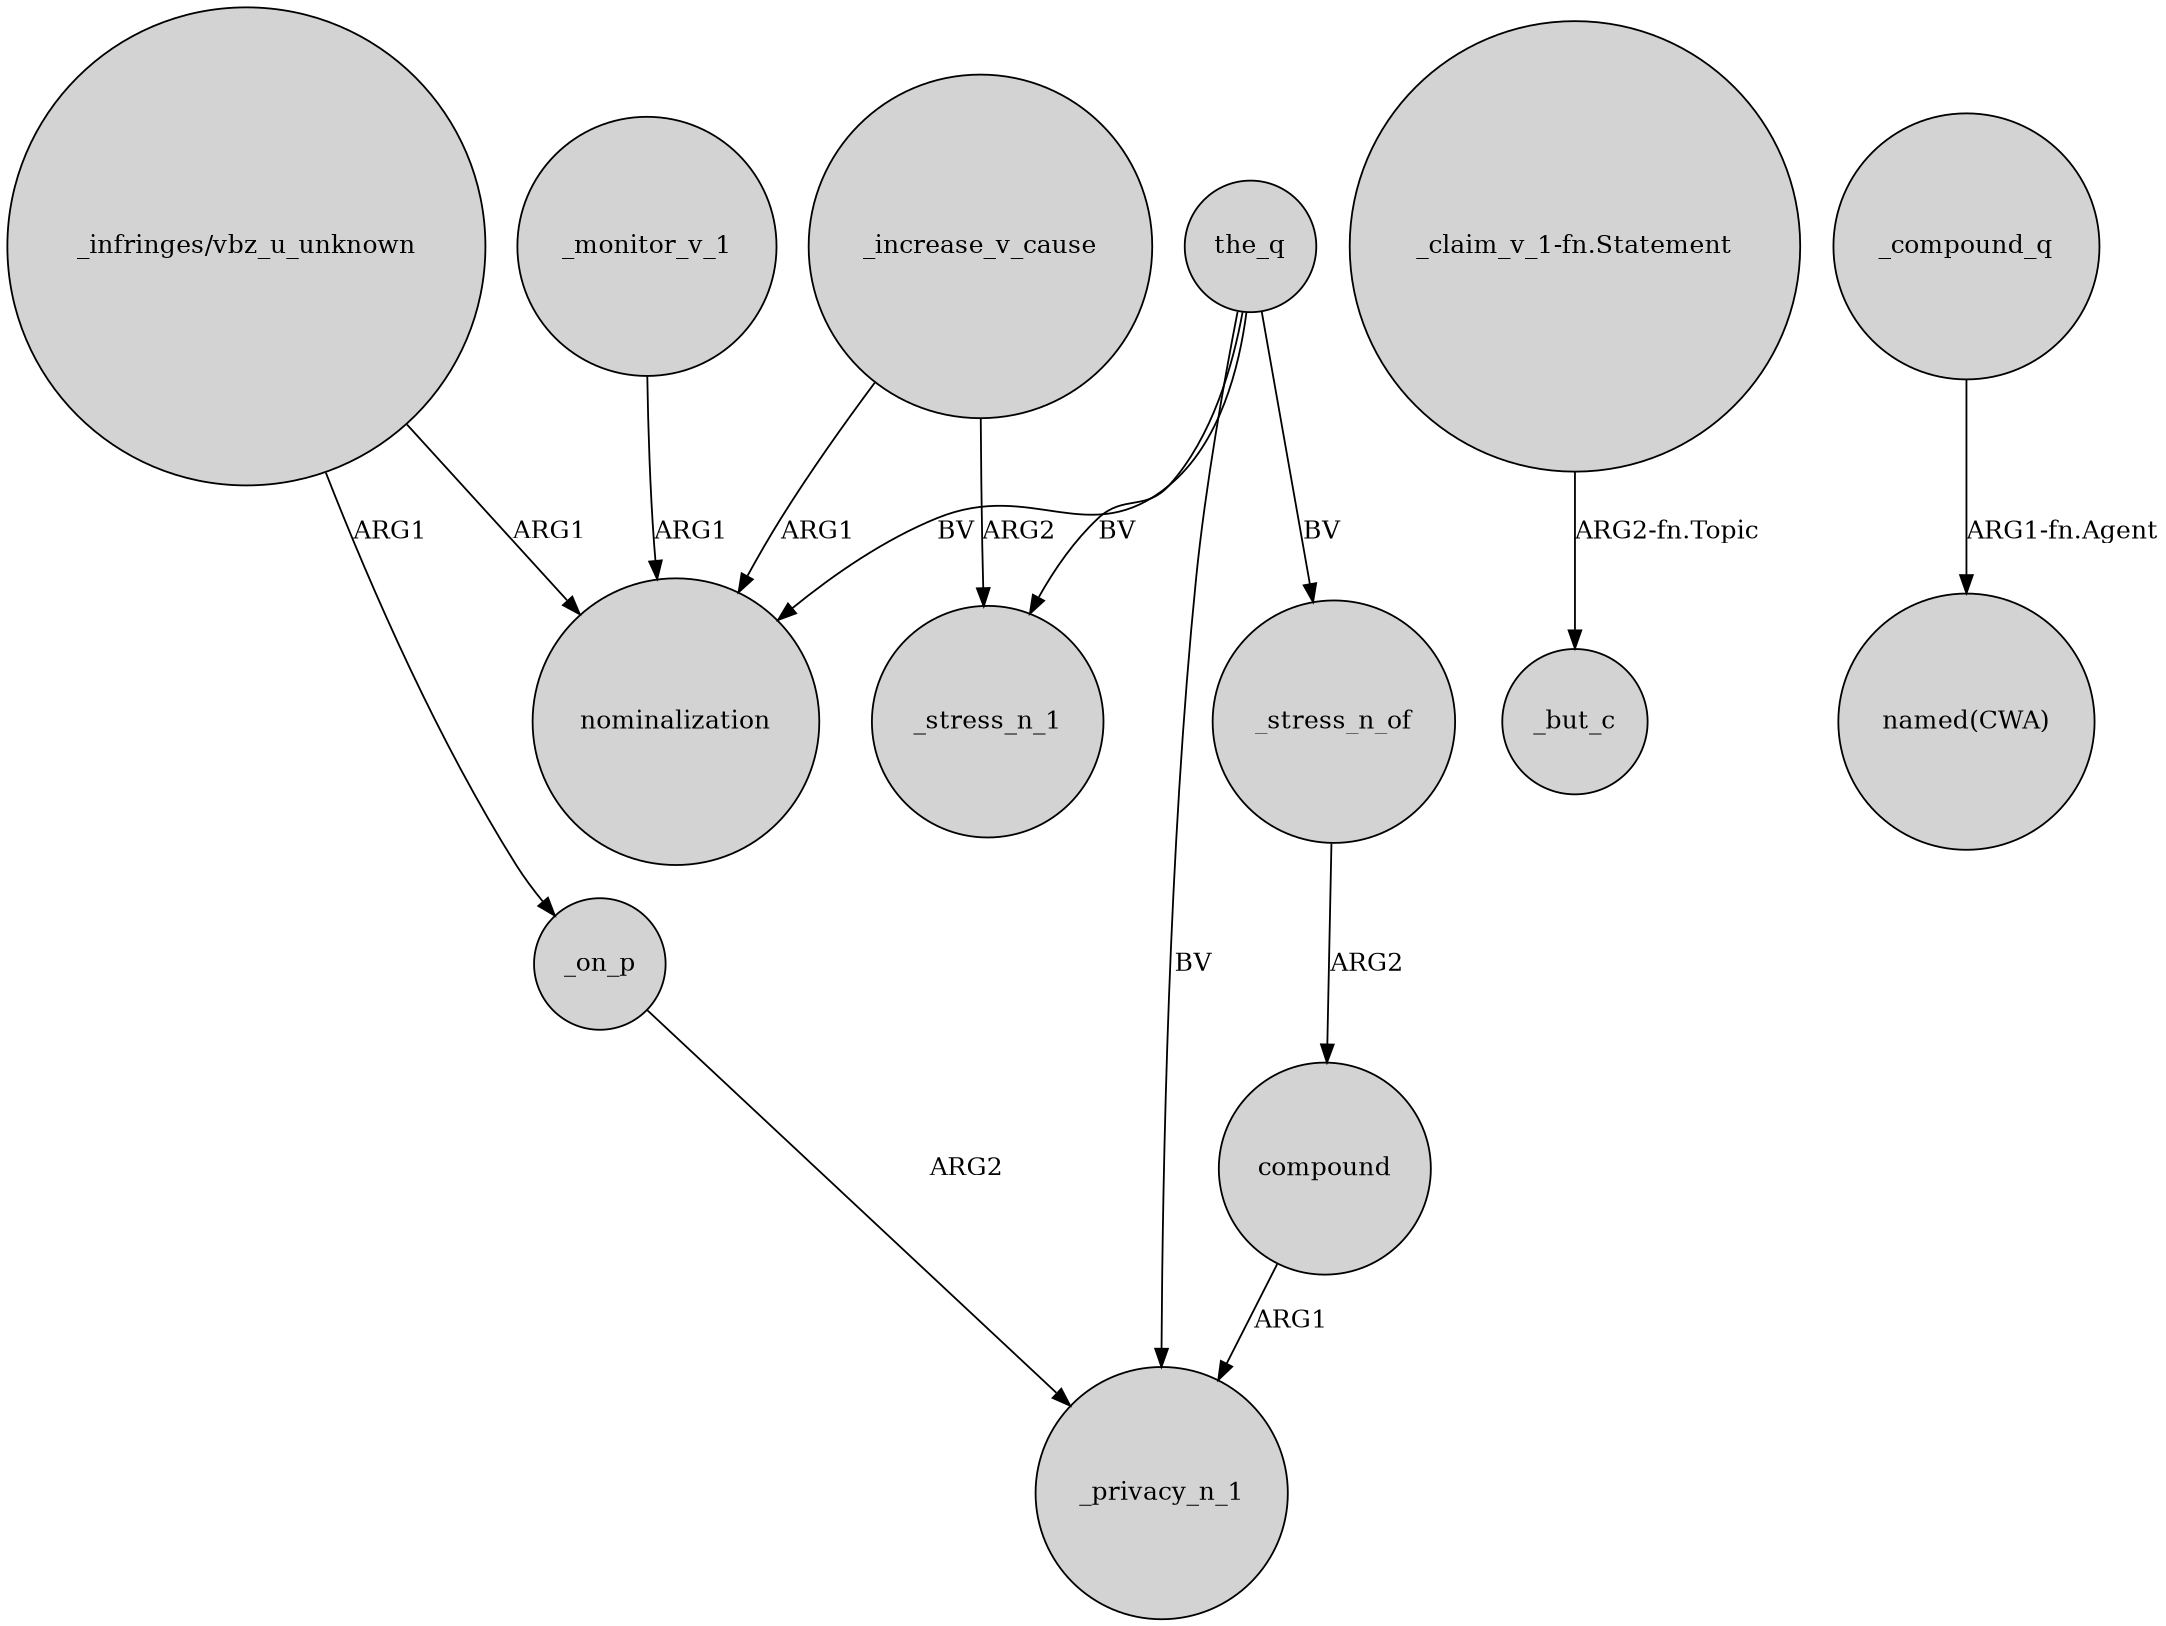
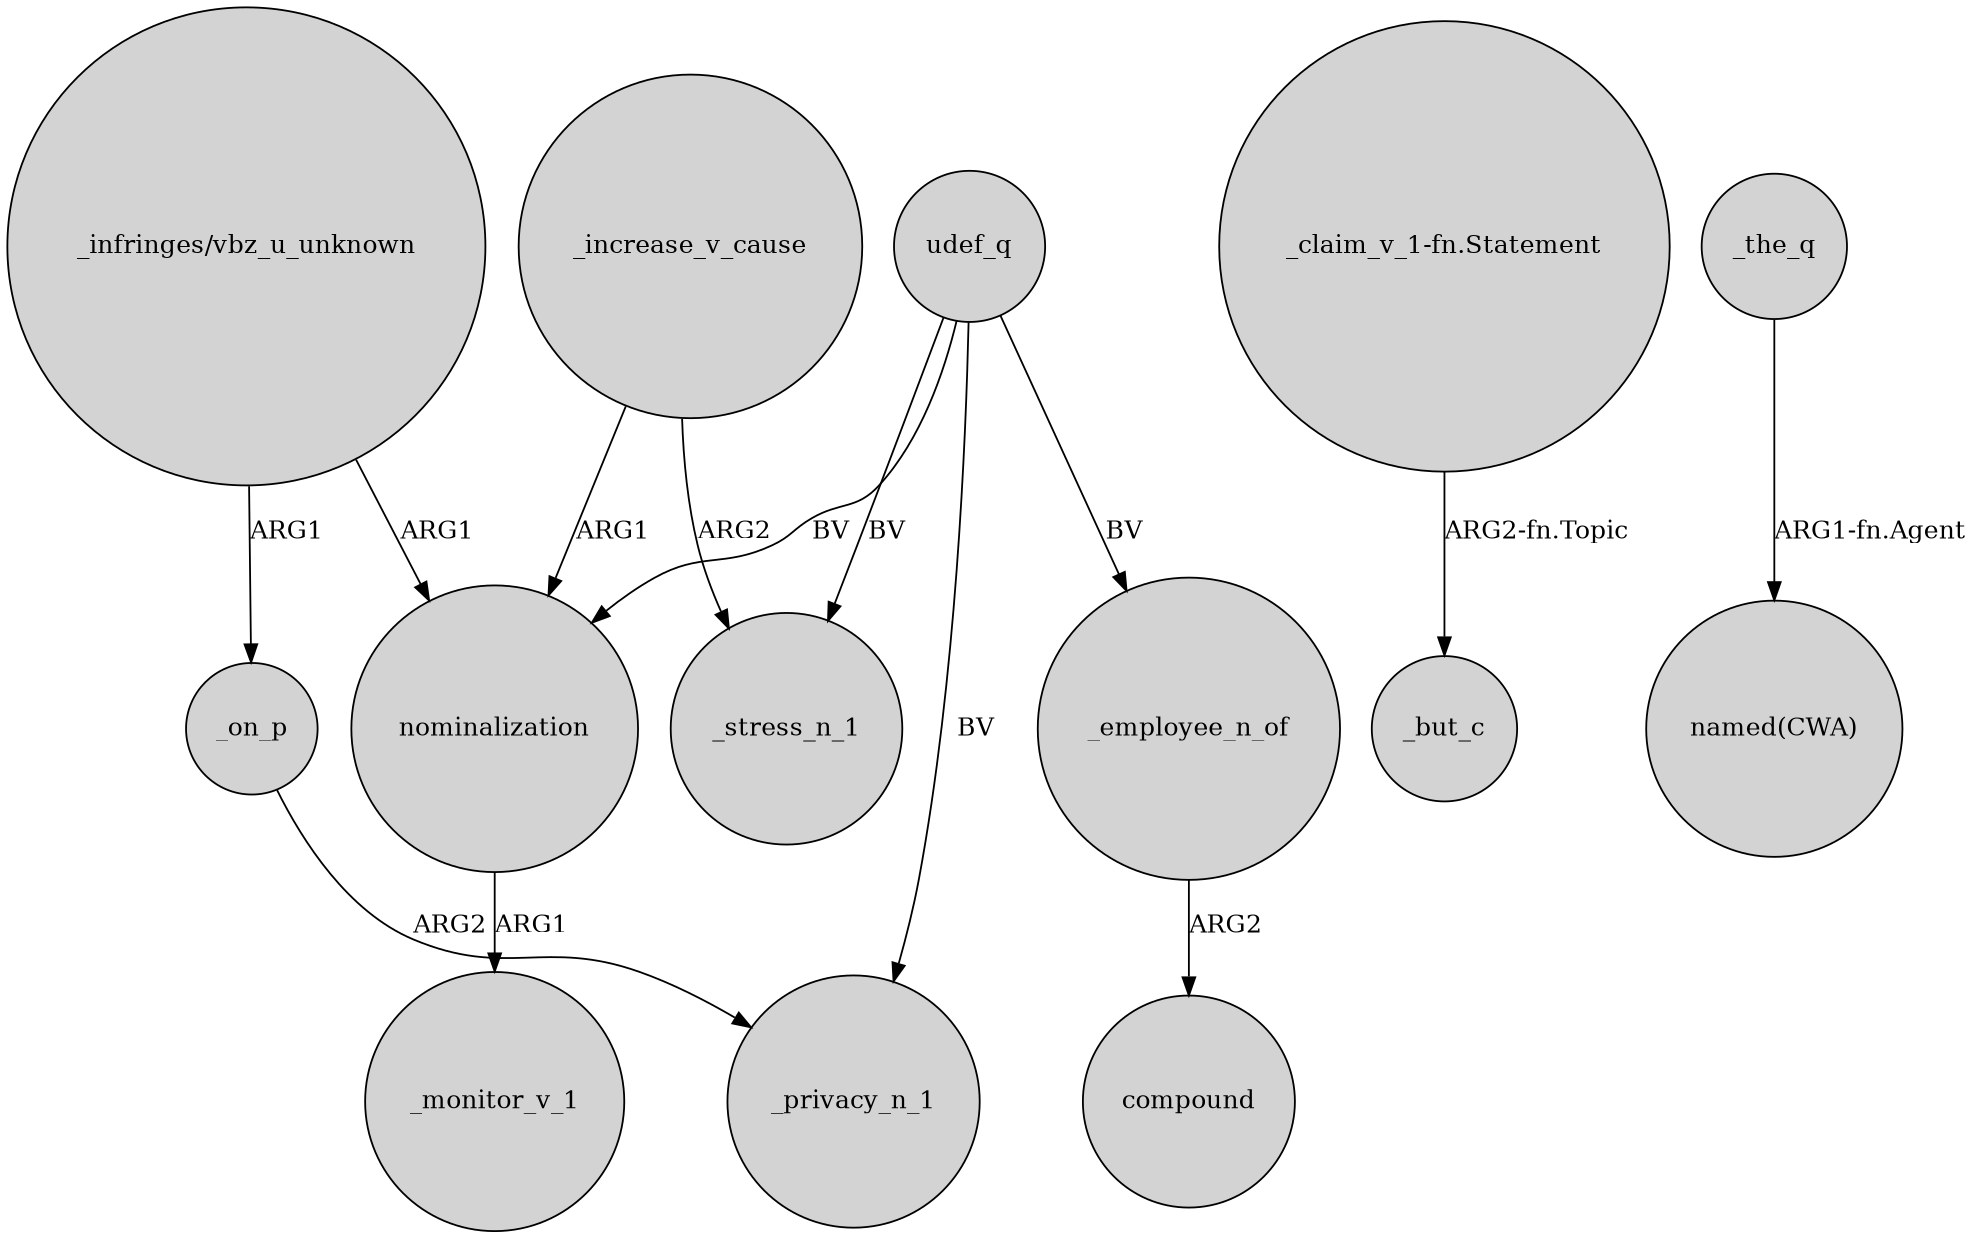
node "the_q": label "the_q" -> "udef_q"
node "_compound_q": label "_compound_q" -> "_the_q"
edge "_monitor_v_1" -> "nominalization": reversed
node "_stress_n_of": label "_stress_n_of" -> "_employee_n_of"
edge "compound" -> "_privacy_n_1": removed, label "ARG1"
